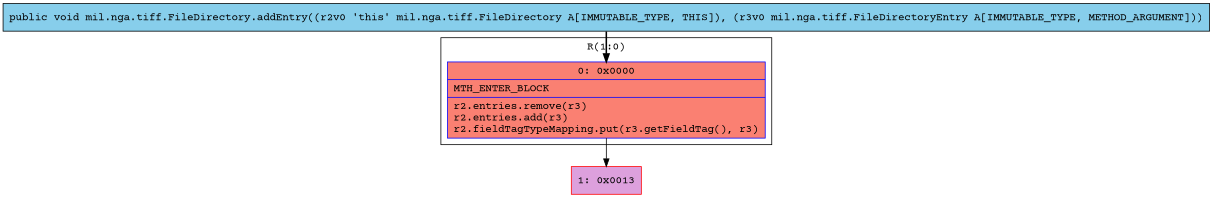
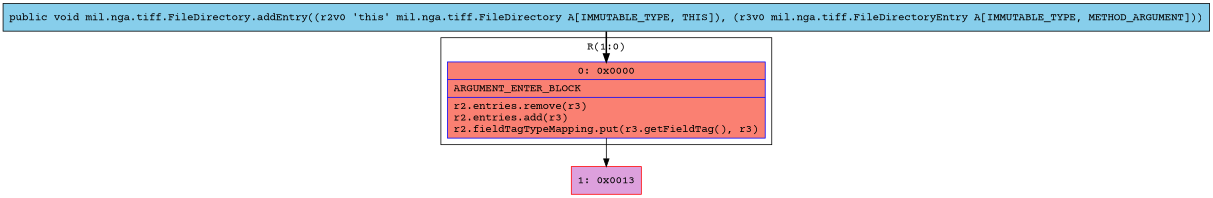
node "0: 0x0000": text "MTH_ENTER_BLOCK" -> "ARGUMENT_ENTER_BLOCK"
